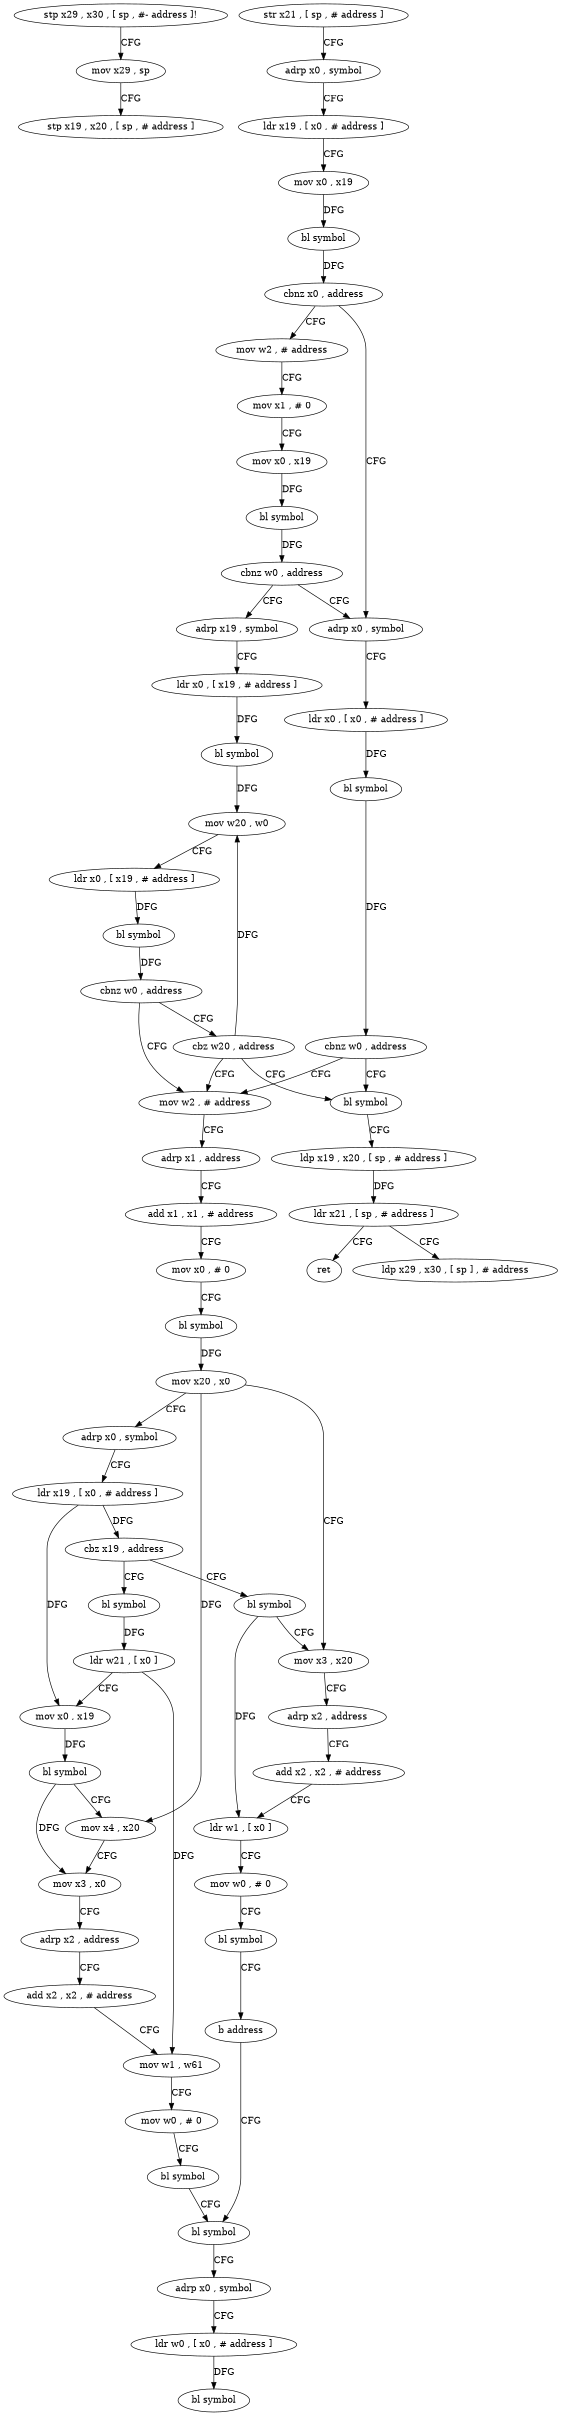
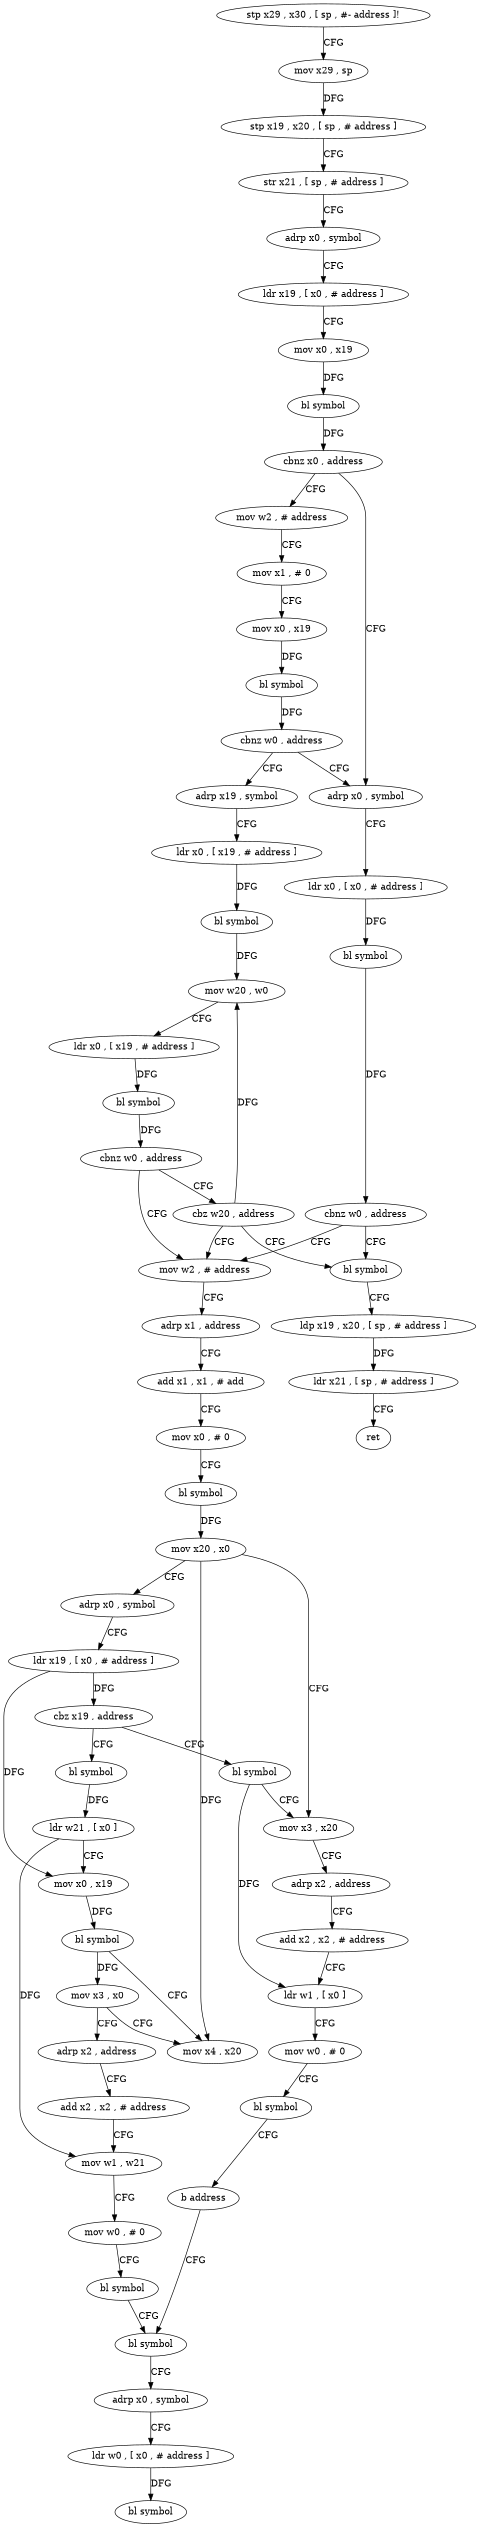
edge "mov x29 , sp" -> "stp x19 , x20 , [ sp , # address ]": label "CFG" -> "DFG"
edge "stp x19 , x20 , [ sp , # address ]" -> "str x21 , [ sp , # address ]": added, label "CFG"
node "add x1 , x1 , # address": label "add x1 , x1 , # address" -> "add x1 , x1 , # add"
node "ldp x29 , x30 , [ sp ] , # address": removed
edge "mov x4 , x20" -> "mov x3 , x0": reversed
node "mov w1 , w61": label "mov w1 , w61" -> "mov w1 , w21"
